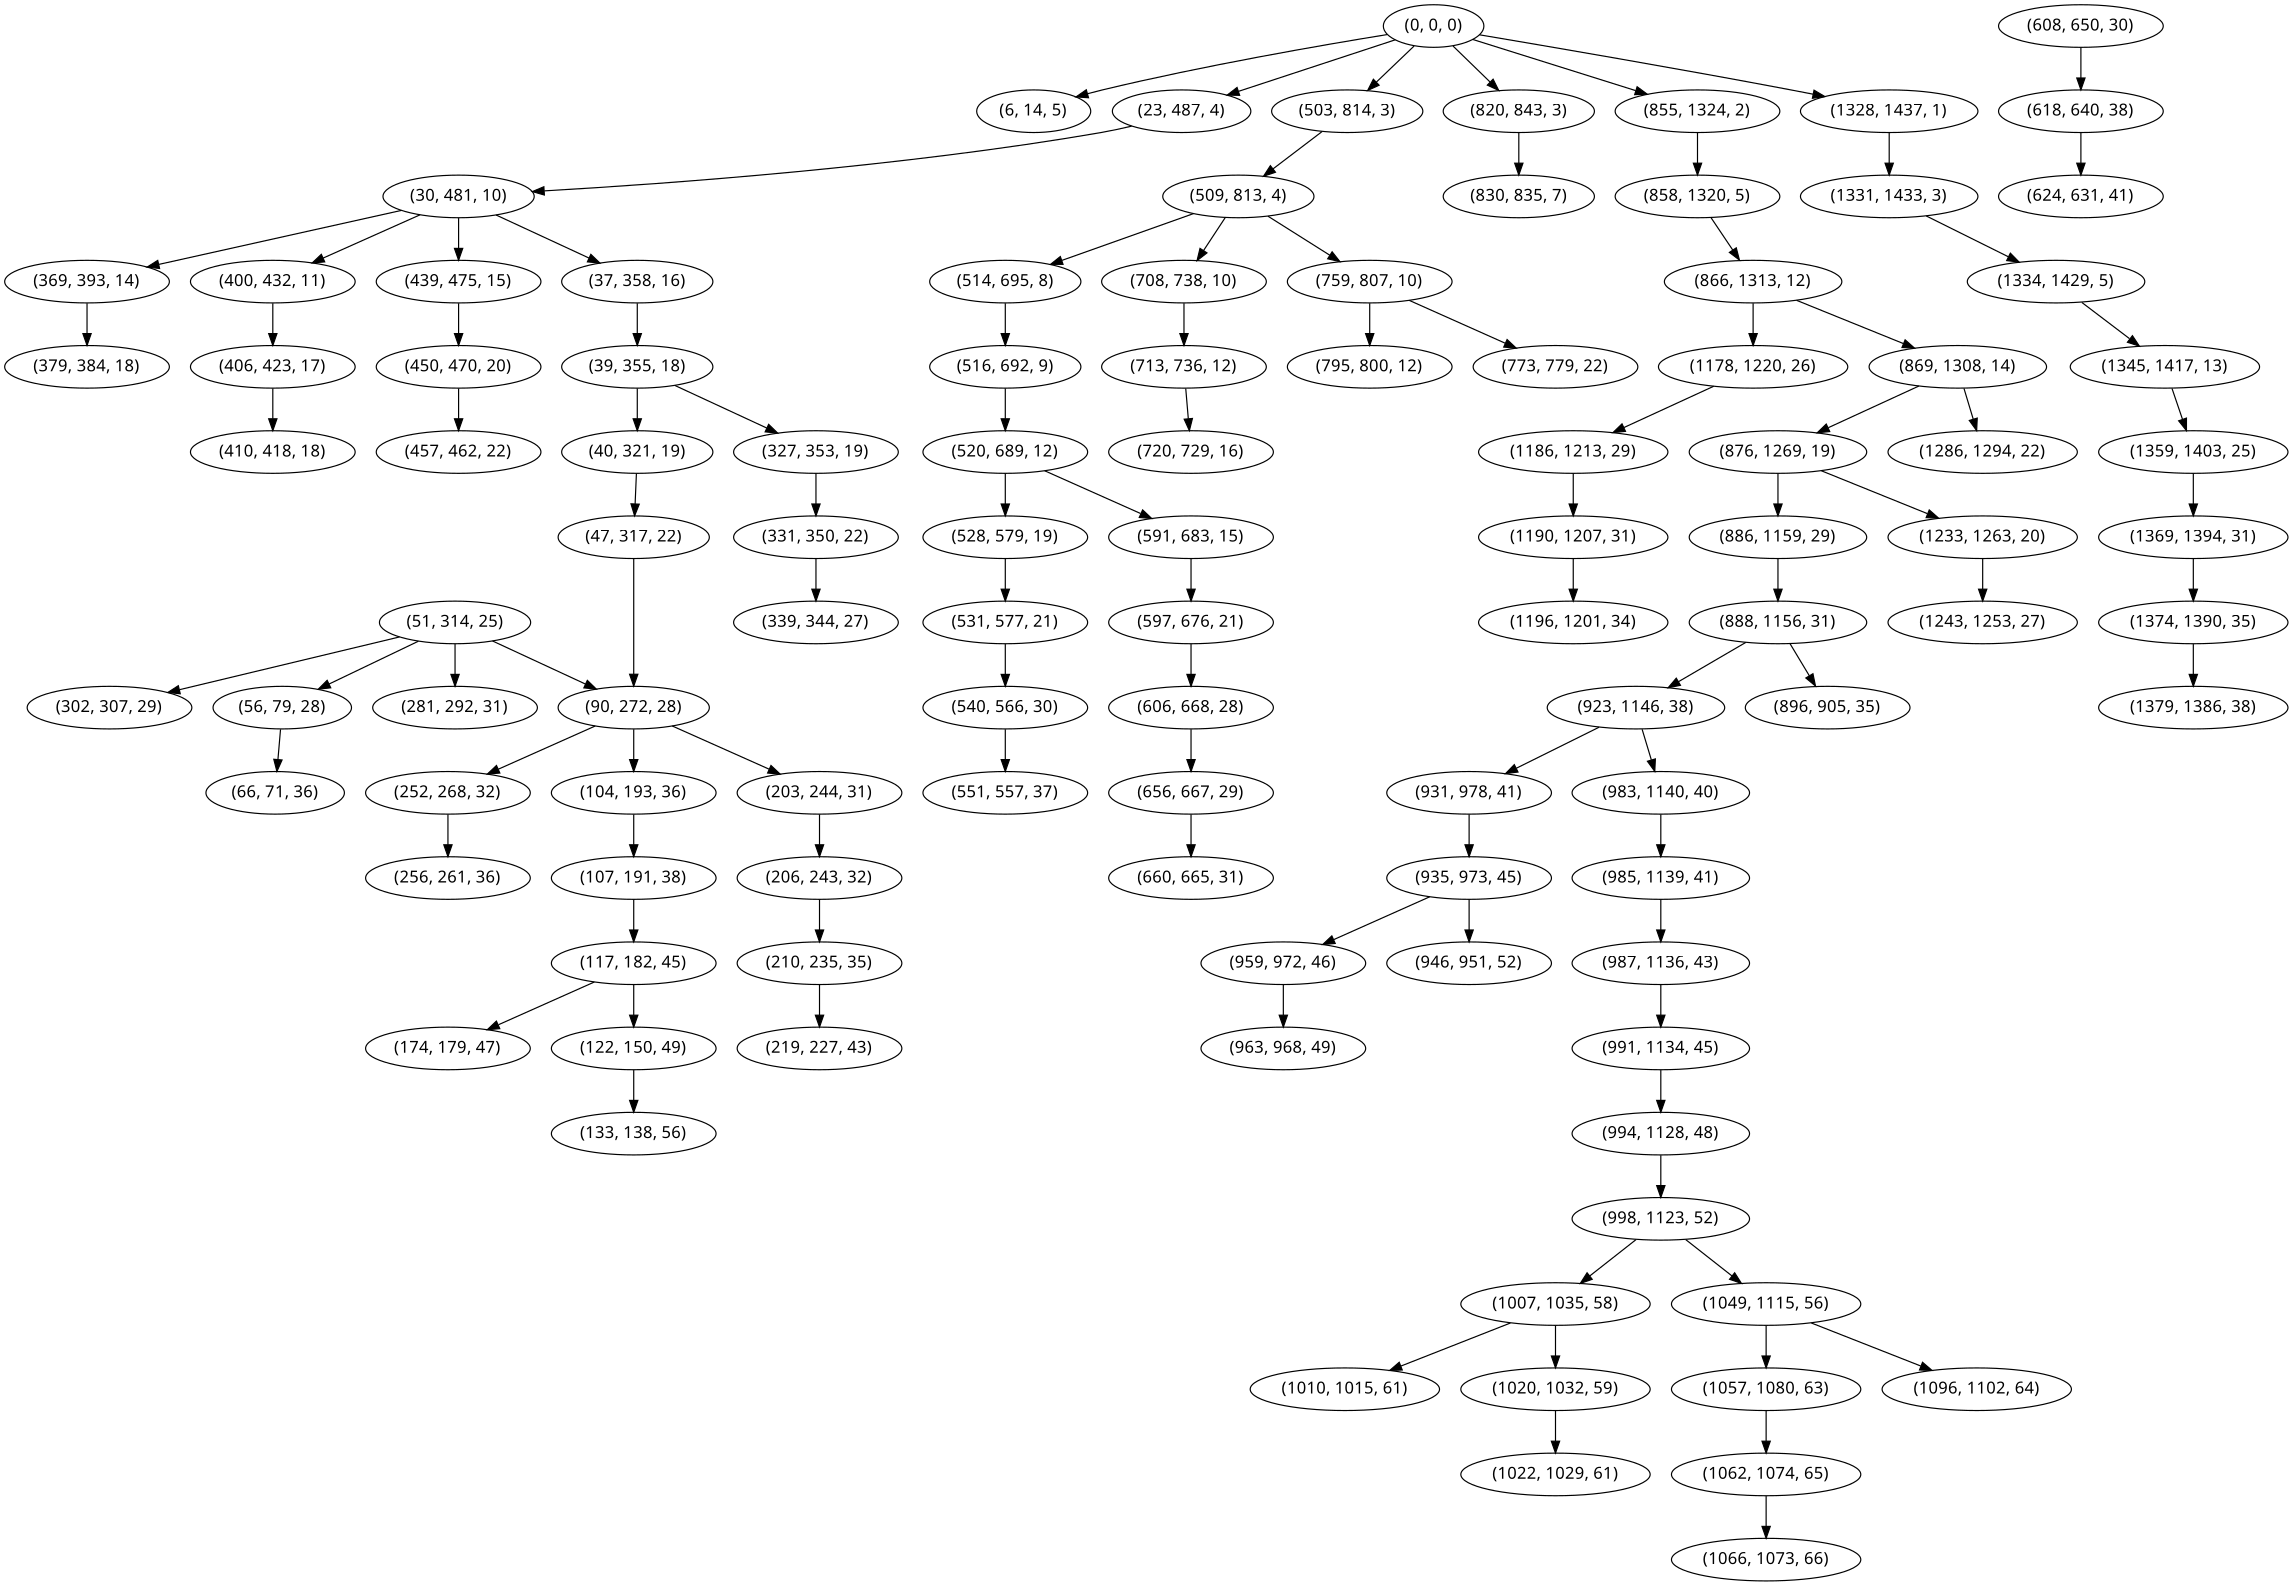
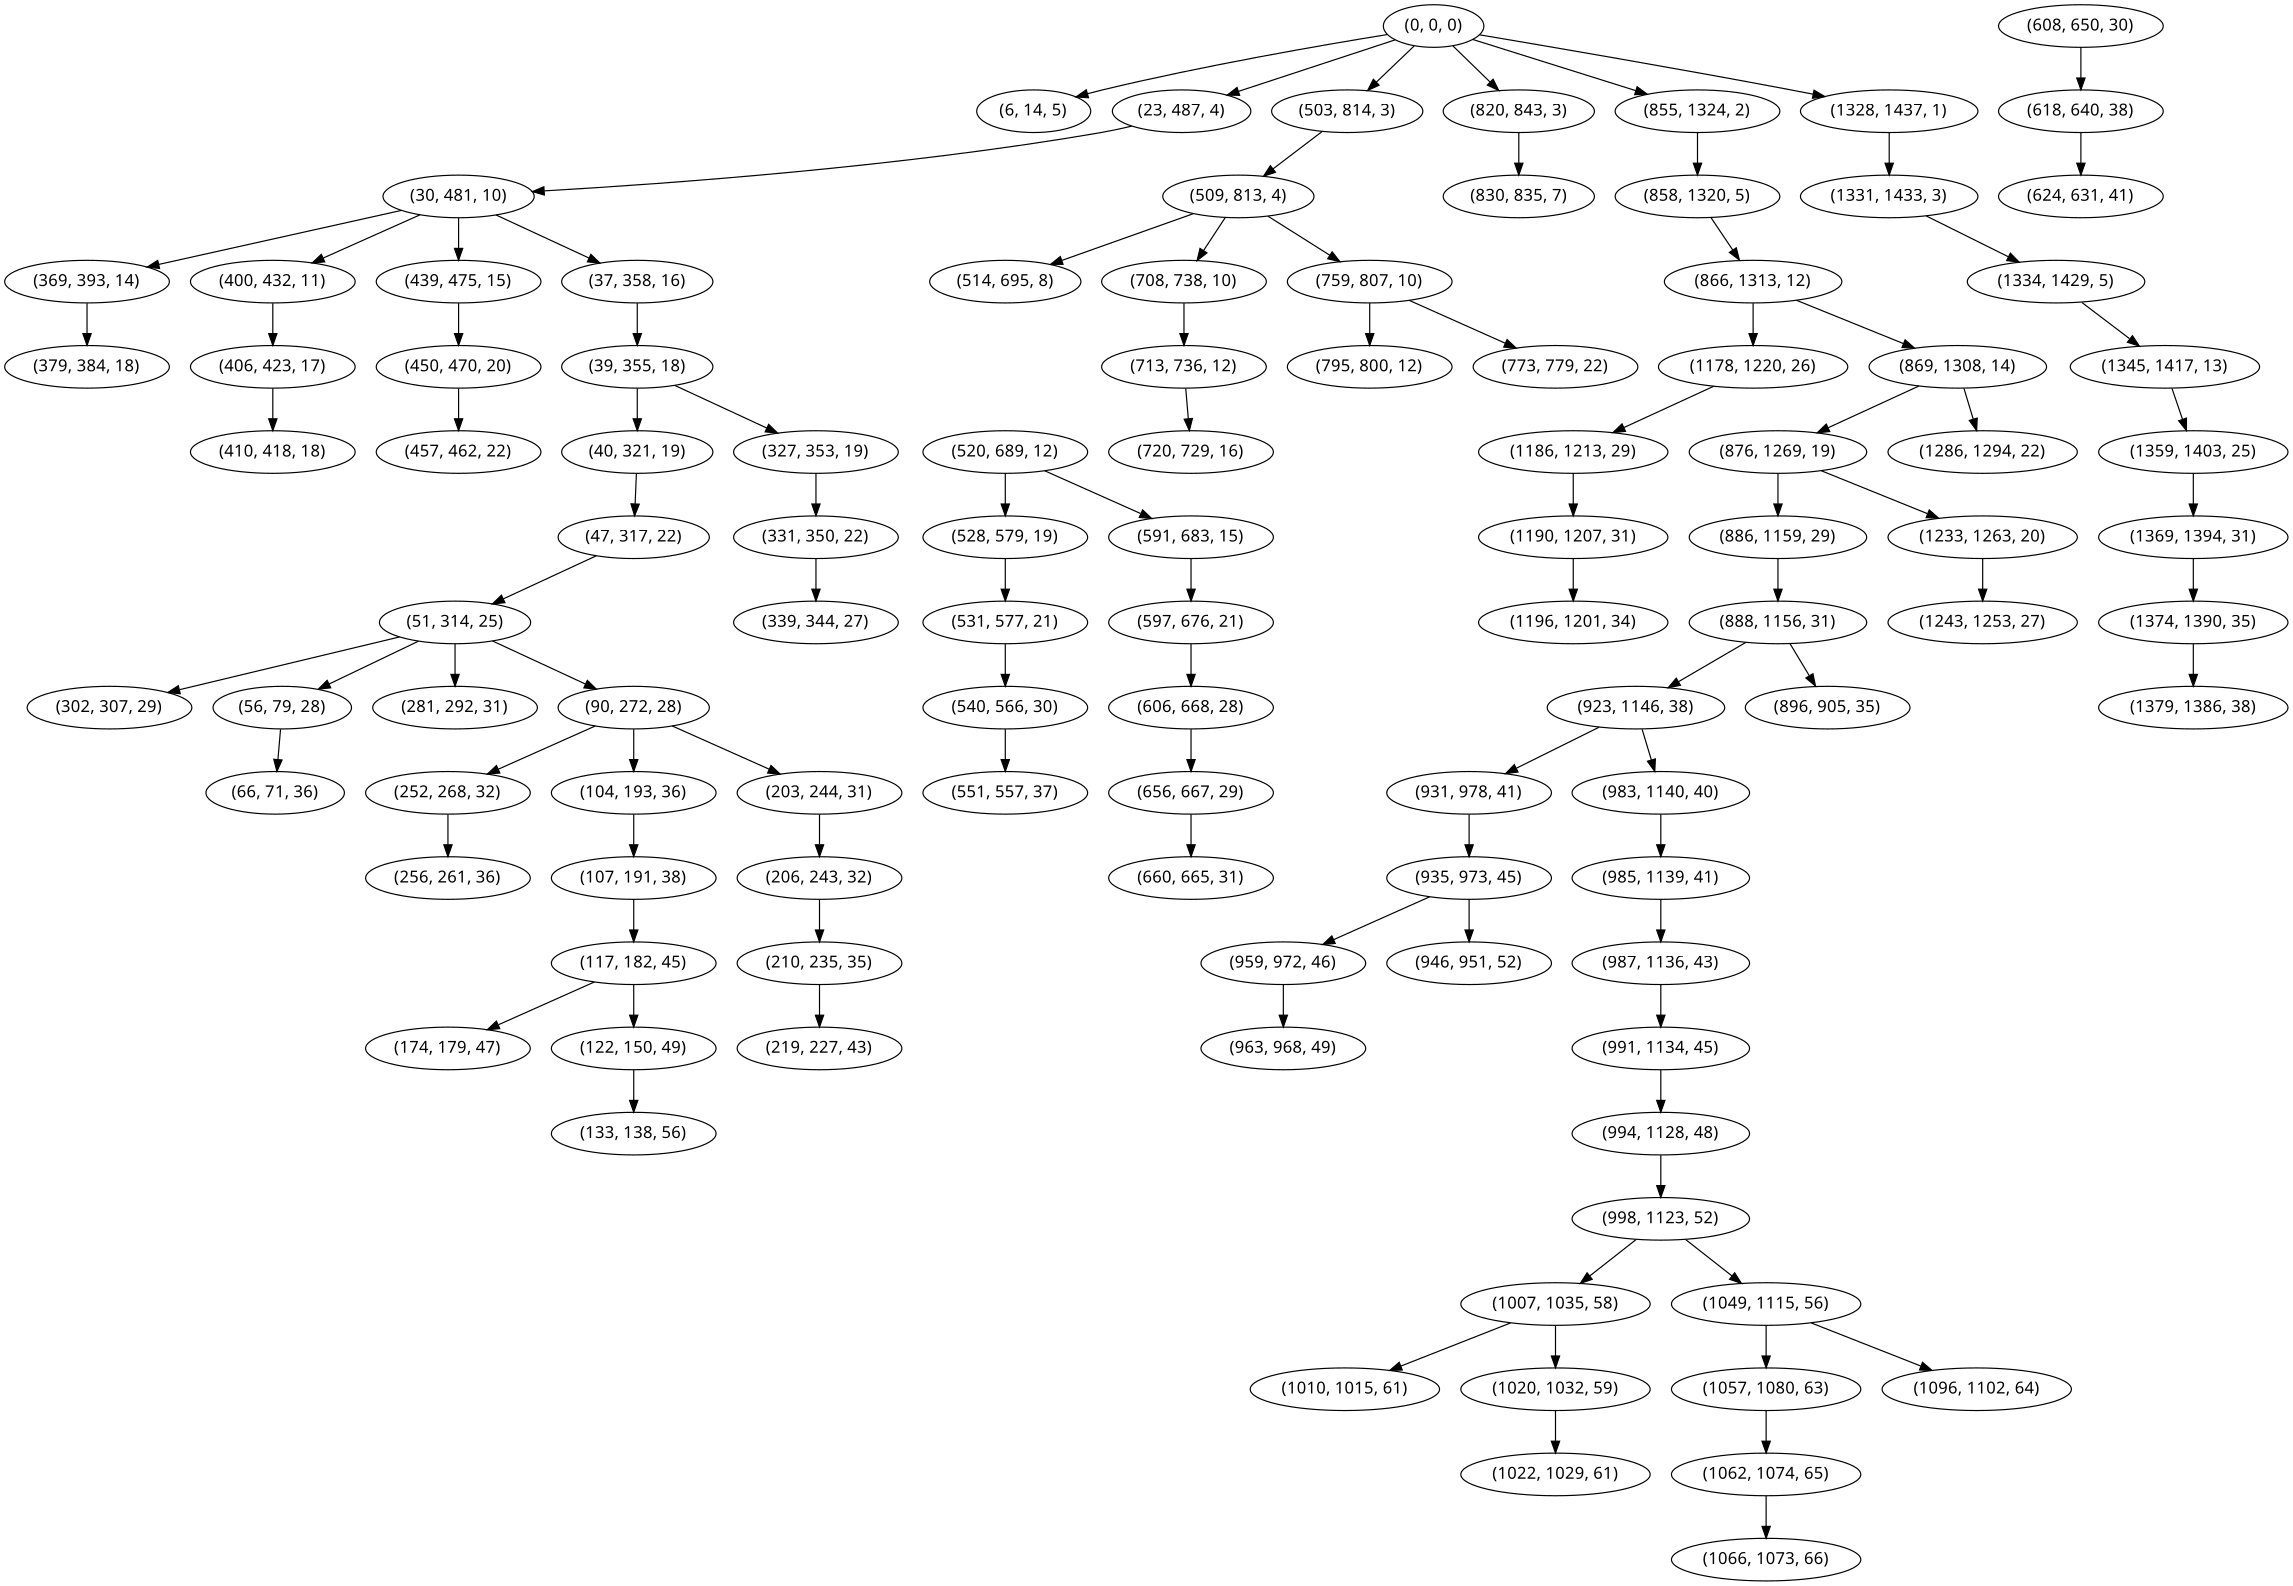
node "(516, 692, 9)": removed
edge "(47, 317, 22)" -> "(90, 272, 28)": now "(47, 317, 22)" -> "(51, 314, 25)"
